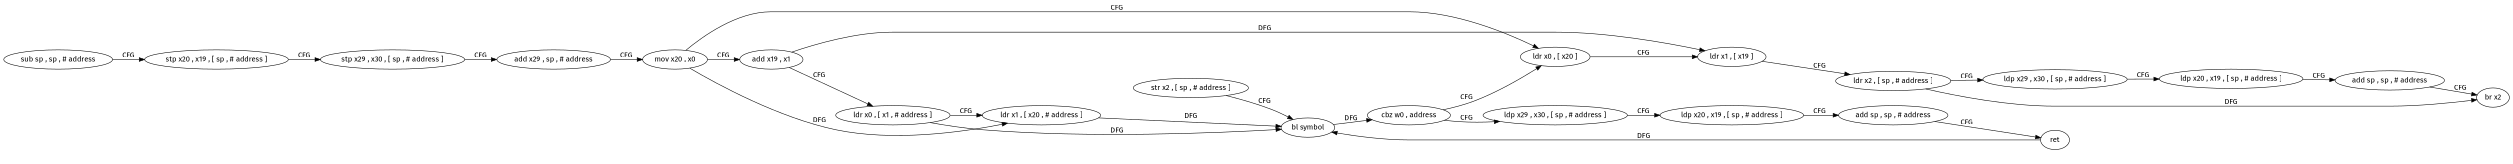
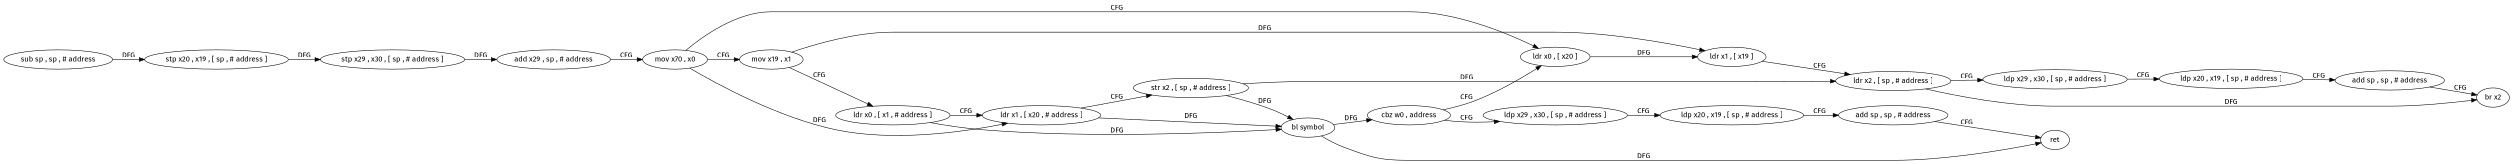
edge "ldr x0 , [ x20 ]" -> "ldr x1 , [ x19 ]": label "CFG" -> "DFG"
edge "sub sp , sp , # address" -> "stp x20 , x19 , [ sp , # address ]": label "CFG" -> "DFG"
edge "stp x20 , x19 , [ sp , # address ]" -> "stp x29 , x30 , [ sp , # address ]": label "CFG" -> "DFG"
edge "stp x29 , x30 , [ sp , # address ]" -> "add x29 , sp , # address": label "CFG" -> "DFG"
node "mov x20 , x0": label "mov x20 , x0" -> "mov x70 , x0"
node "add x19 , x1": label "add x19 , x1" -> "mov x19 , x1"
edge "str x2 , [ sp , # address ]" -> "ldr x2 , [ sp , # address ]": added, label "DFG"
edge "str x2 , [ sp , # address ]" -> "bl symbol": label "CFG" -> "DFG"
edge "ldr x1 , [ x20 , # address ]" -> "str x2 , [ sp , # address ]": added, label "CFG"
edge "ret" -> "bl symbol": reversed
